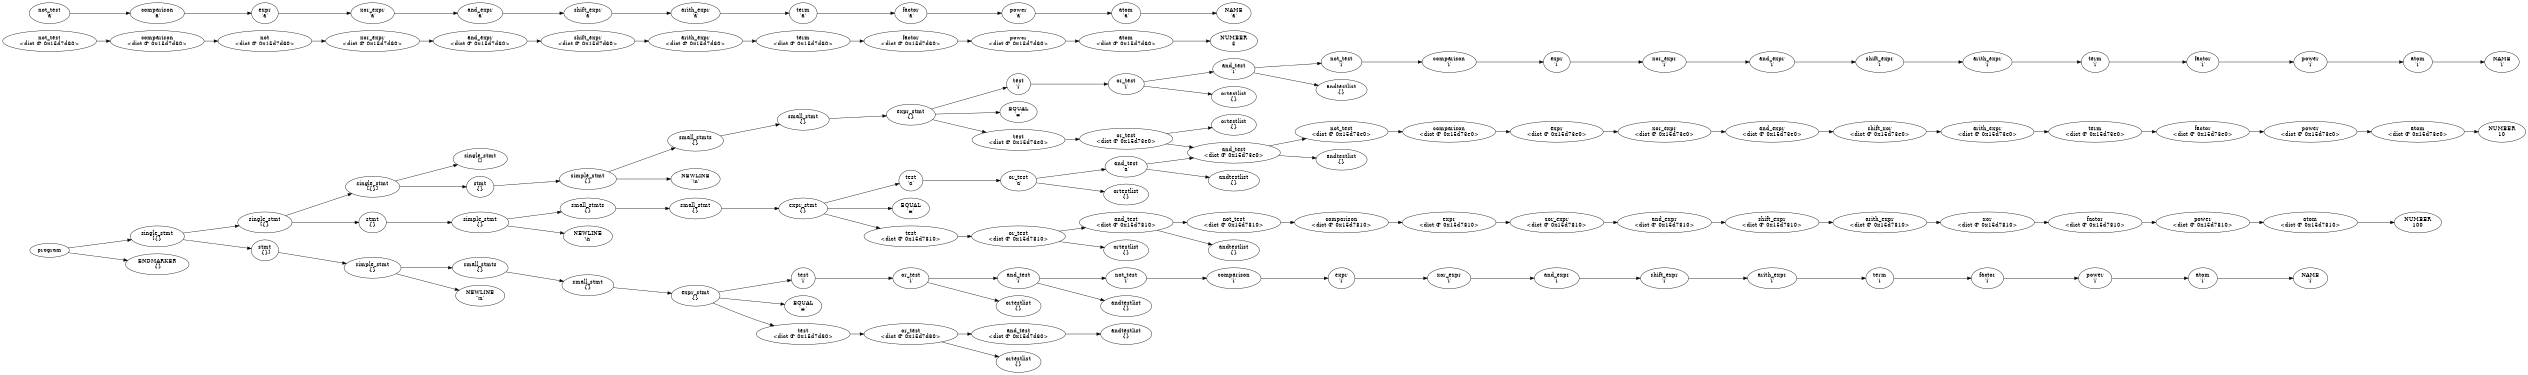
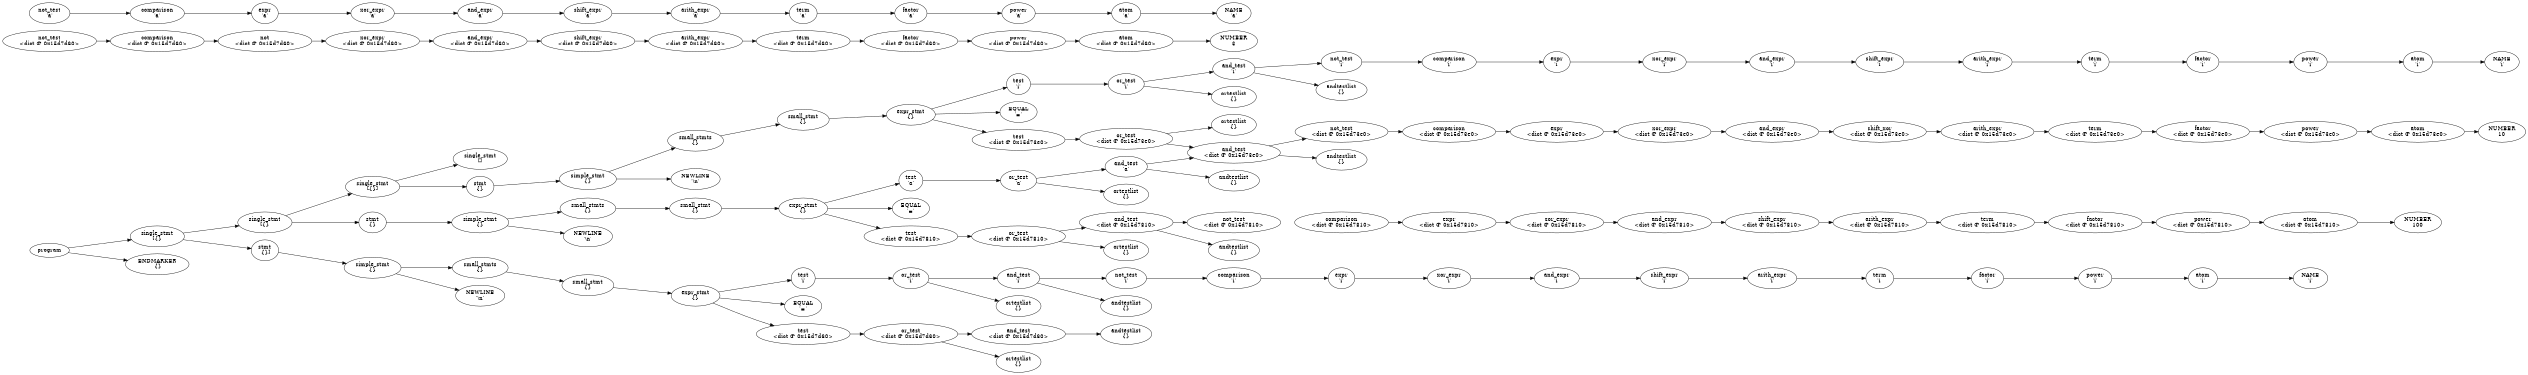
edge "not_test <dict @ 0x15d7810>" -> "comparison <dict @ 0x15d7810>": removed
node "xor <dict @ 0x15d7810>": label "xor <dict @ 0x15d7810>" -> "term <dict @ 0x15d7810>"
